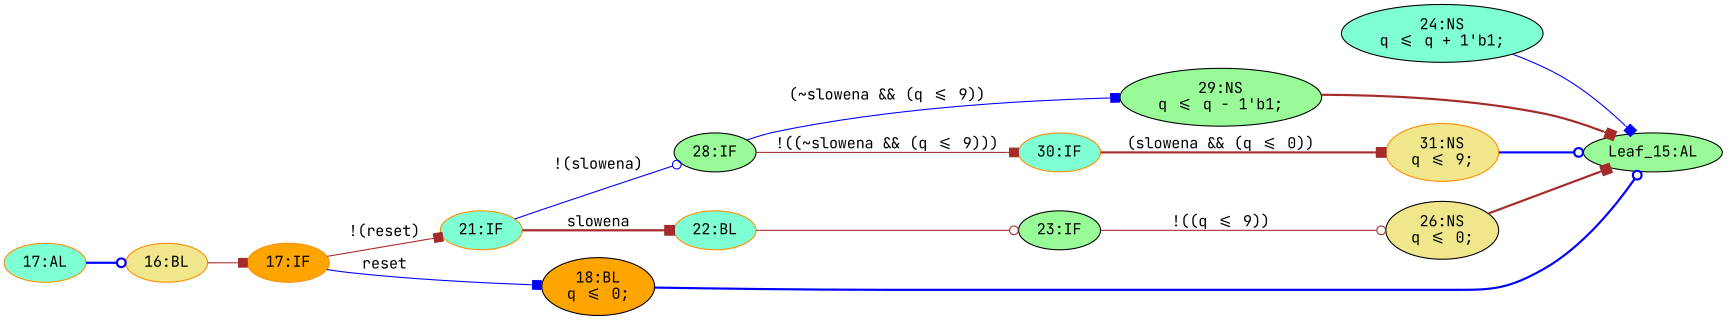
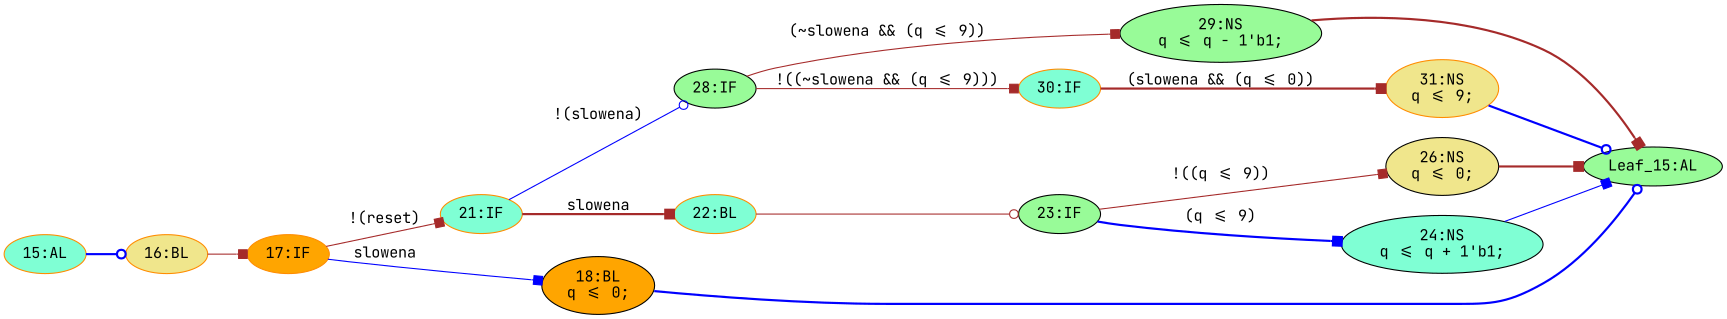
edge "28:IF" -> "29:NS q <= q - 1'b1;": color blue -> brown
edge "23:IF" -> "26:NS q <= 0;": arrowhead odot -> box
edge "23:IF" -> "24:NS q <= q + 1'b1;": added, label "(q <= 9)"
node "17:AL": label "17:AL" -> "15:AL"
edge "17:IF" -> "18:BL q <= 0;": label "reset" -> "slowena"
